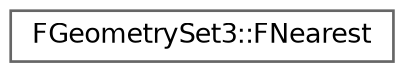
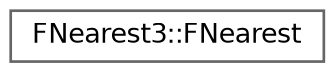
node "FGeometrySet3::FNearest": label "FGeometrySet3::FNearest" -> "FNearest3::FNearest"
